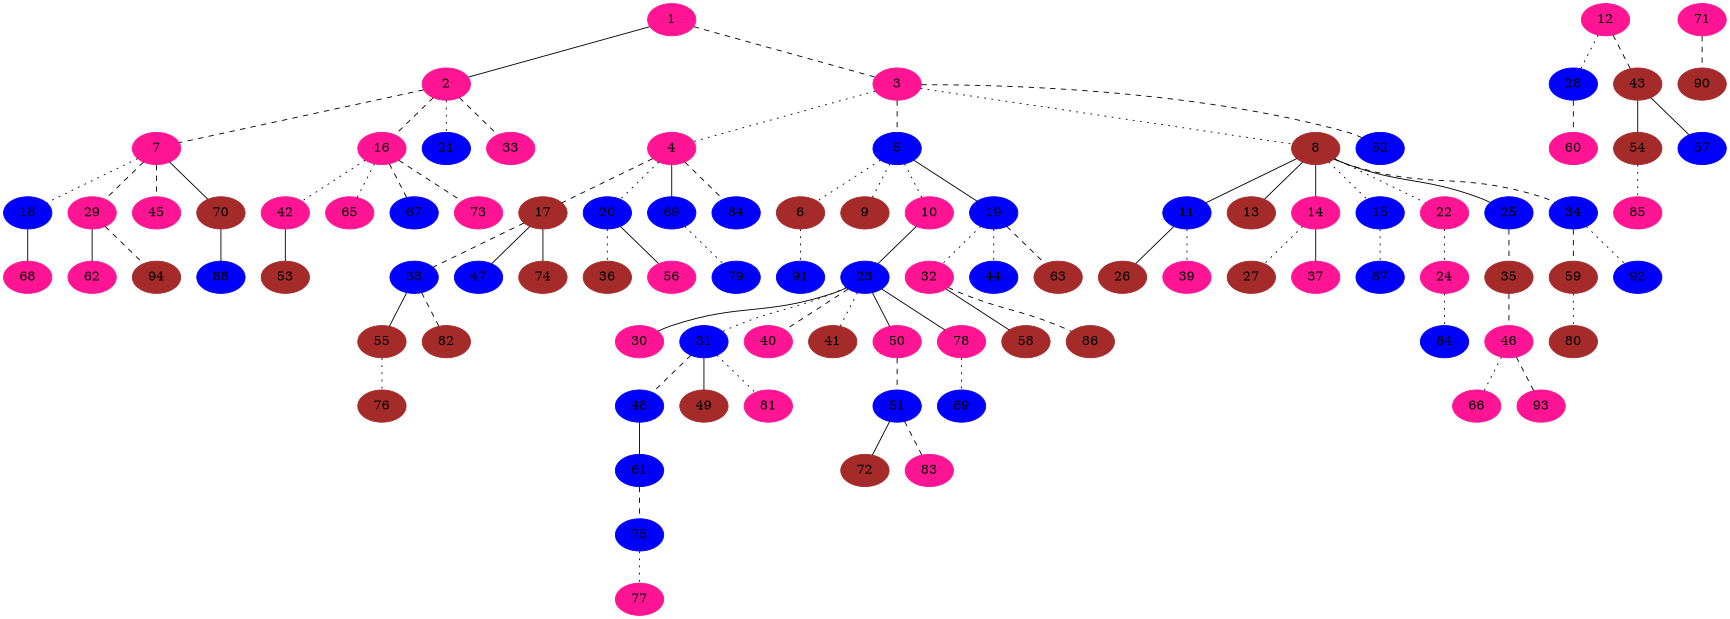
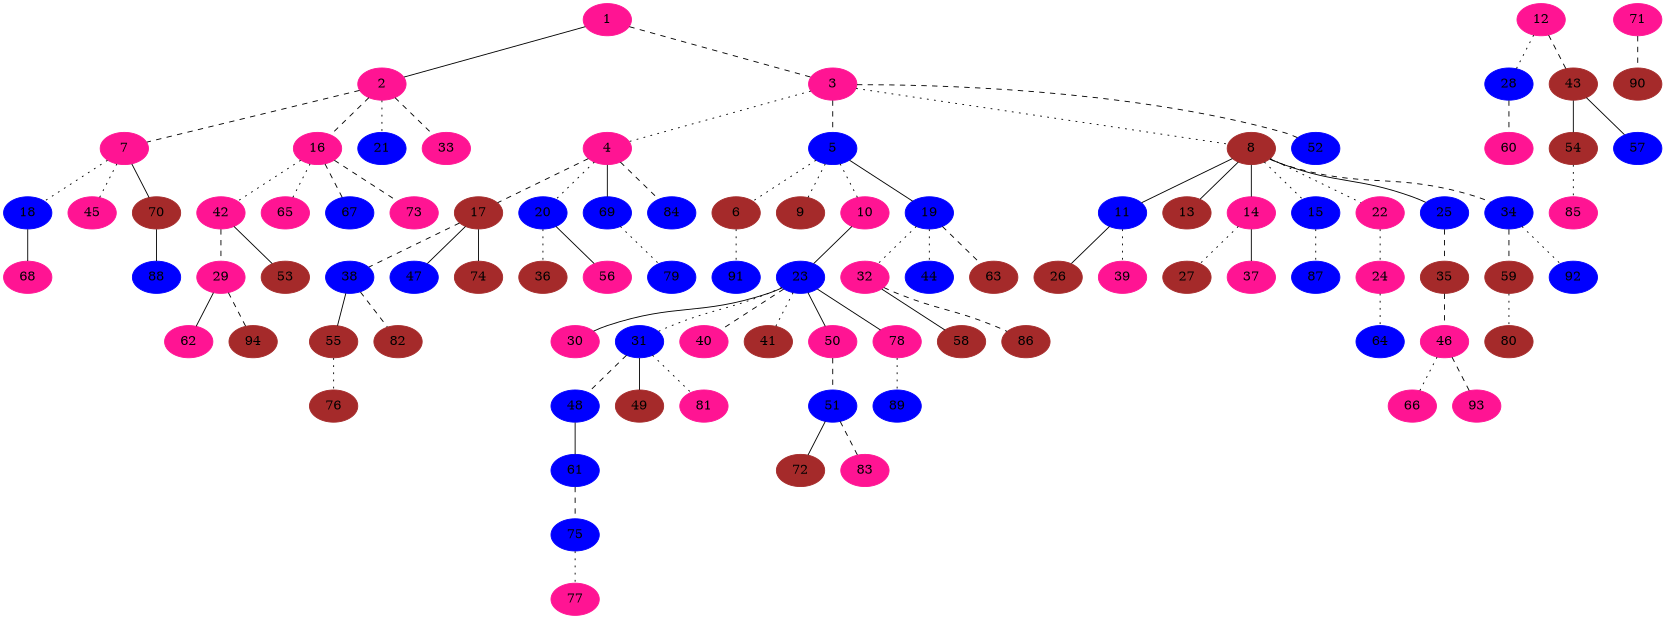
edge "7" -- "29": now "42" -- "29"
edge "7" -- "45": style dashed -> dotted
